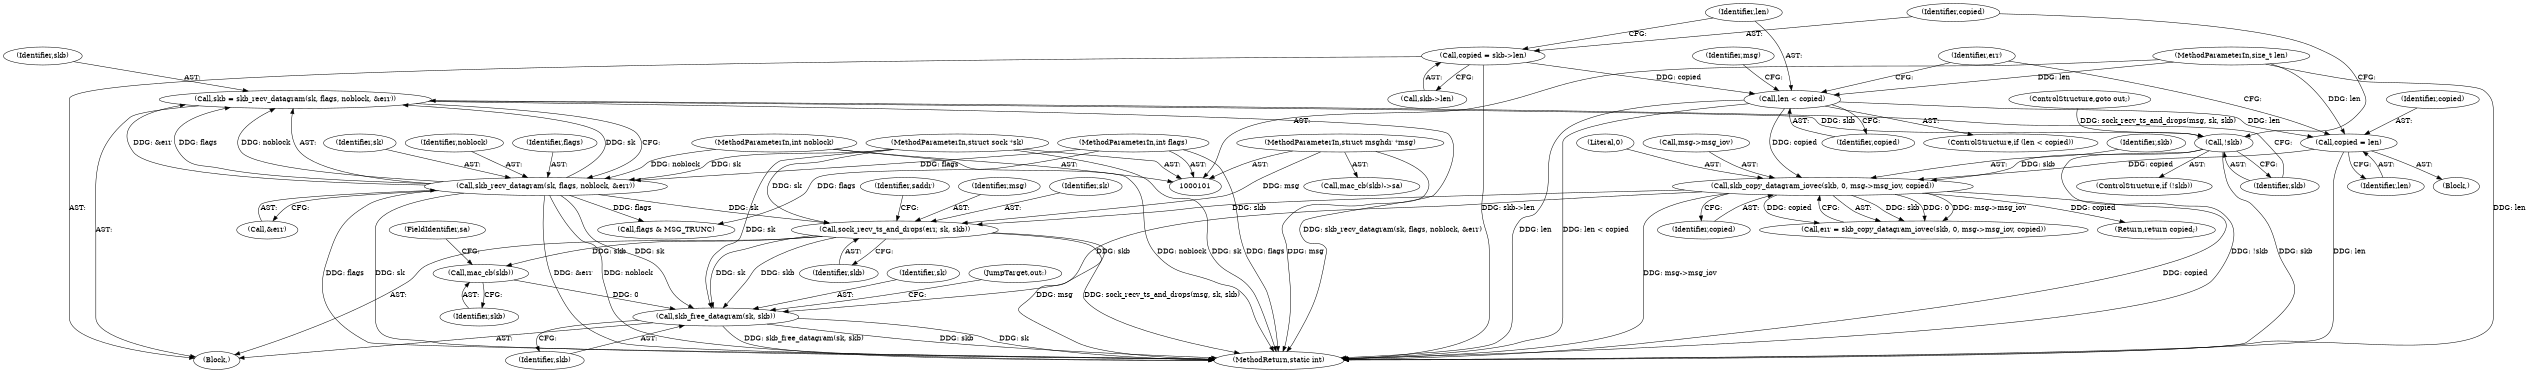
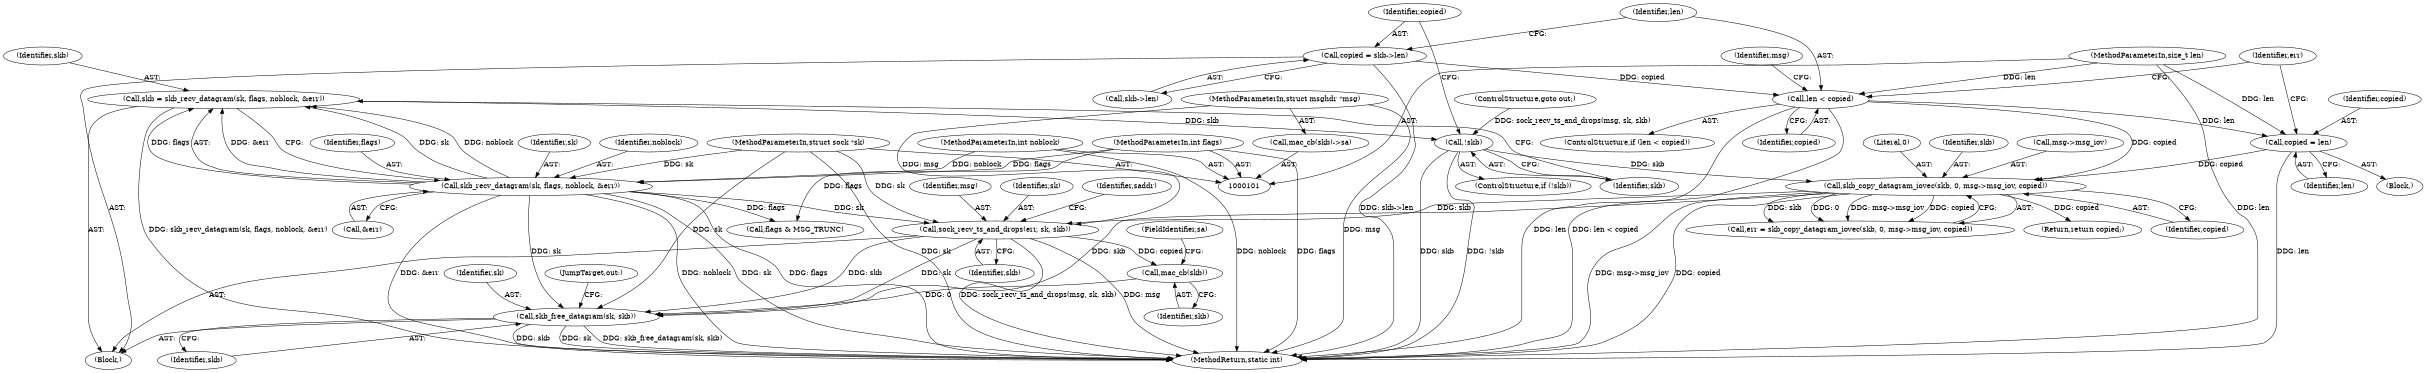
edge "(MethodParameterIn,struct msghdr *msg)" -> "1000101": now "(Call,mac_cb(skb)->sa)" -> "1000101"
edge "(Call,sock_recv_ts_and_drops(err, sk, skb))" -> "(Call,mac_cb(skb))": label "DDG: skb" -> "DDG: copied"
